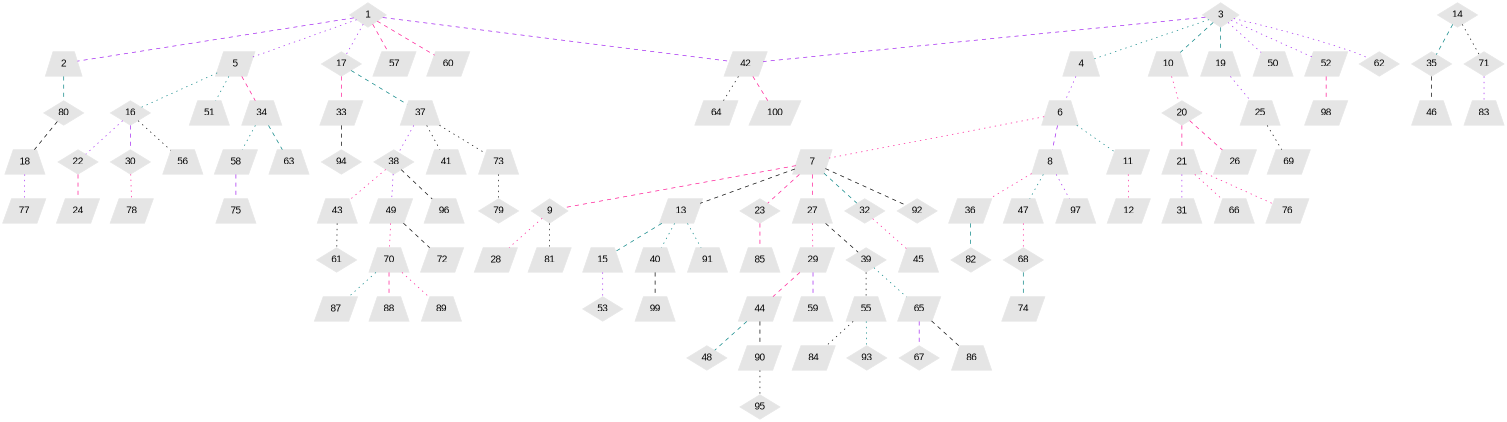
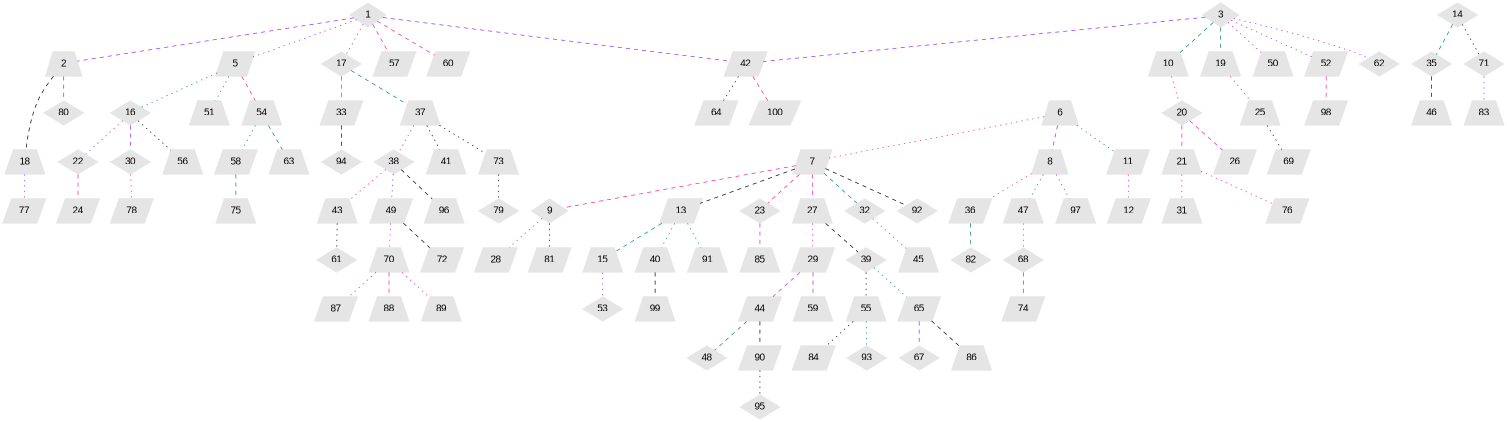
node "4": removed
node "34": label "34" -> "54"
edge "80" -- "18": now "2" -- "18"
edge "58" -- "75": color purple -> teal
node "66": removed
